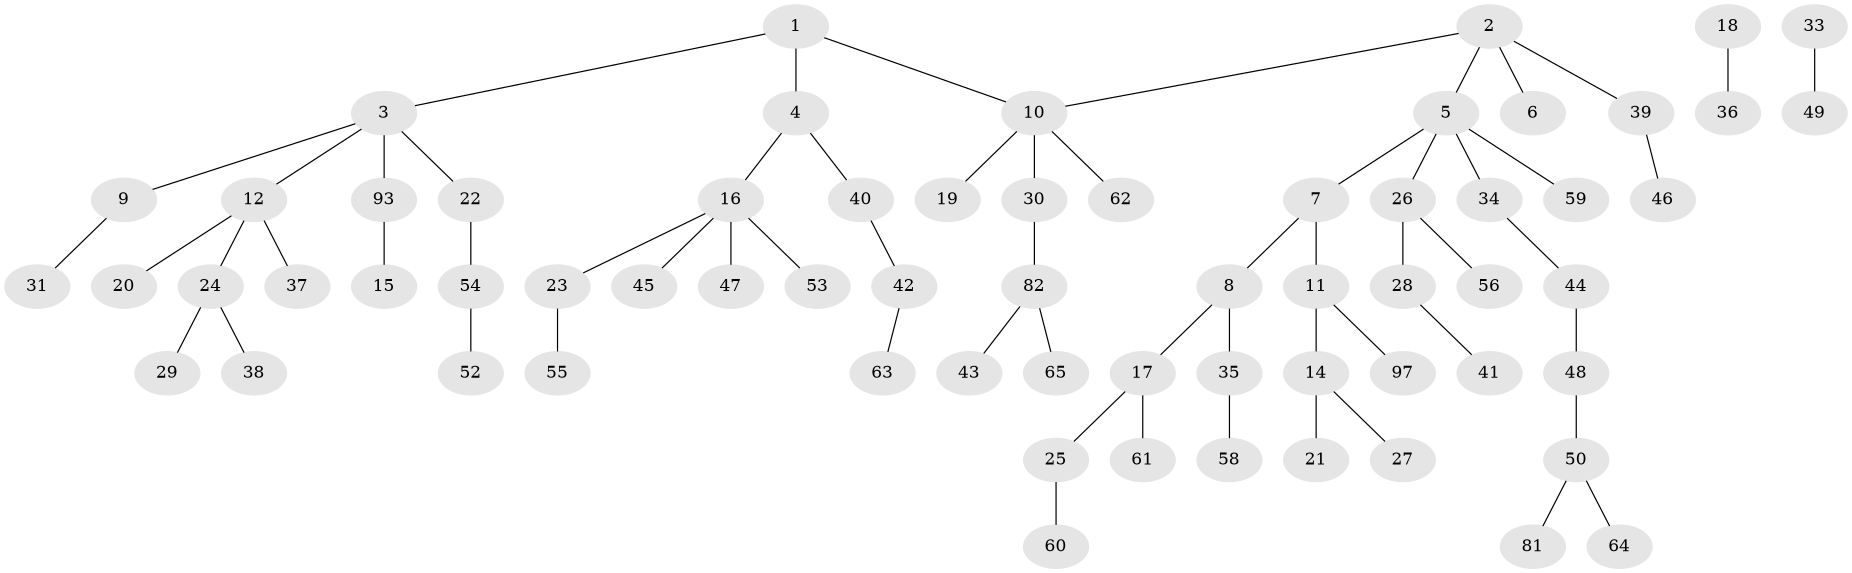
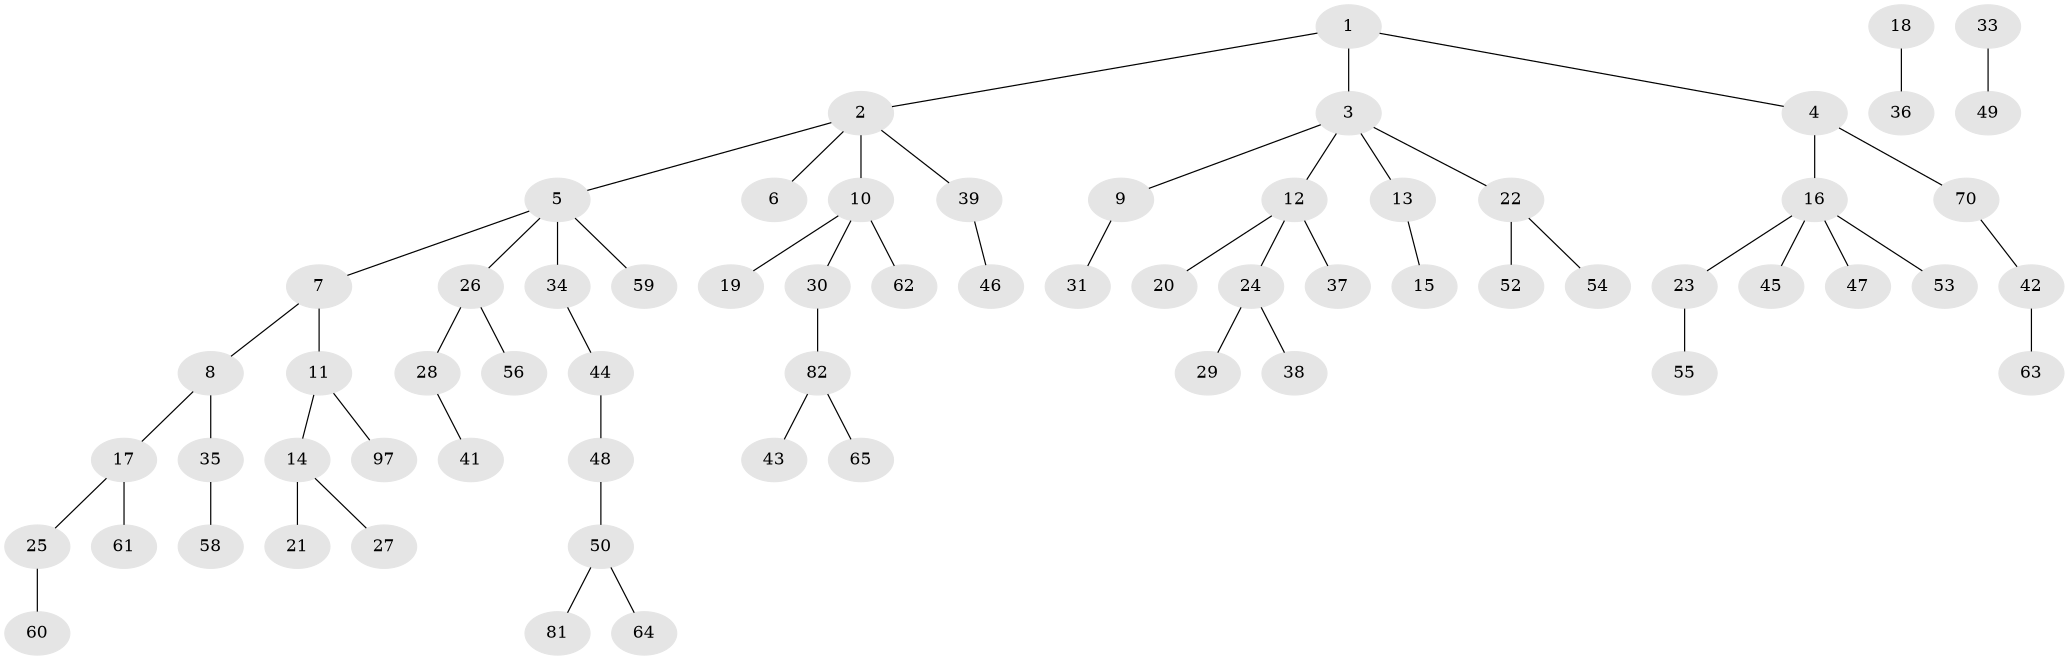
edge "1" -- "10": now "1" -- "2"
node "93": label "93" -> "13"
node "40": label "40" -> "70"
edge "54" -- "52": now "22" -- "52"
